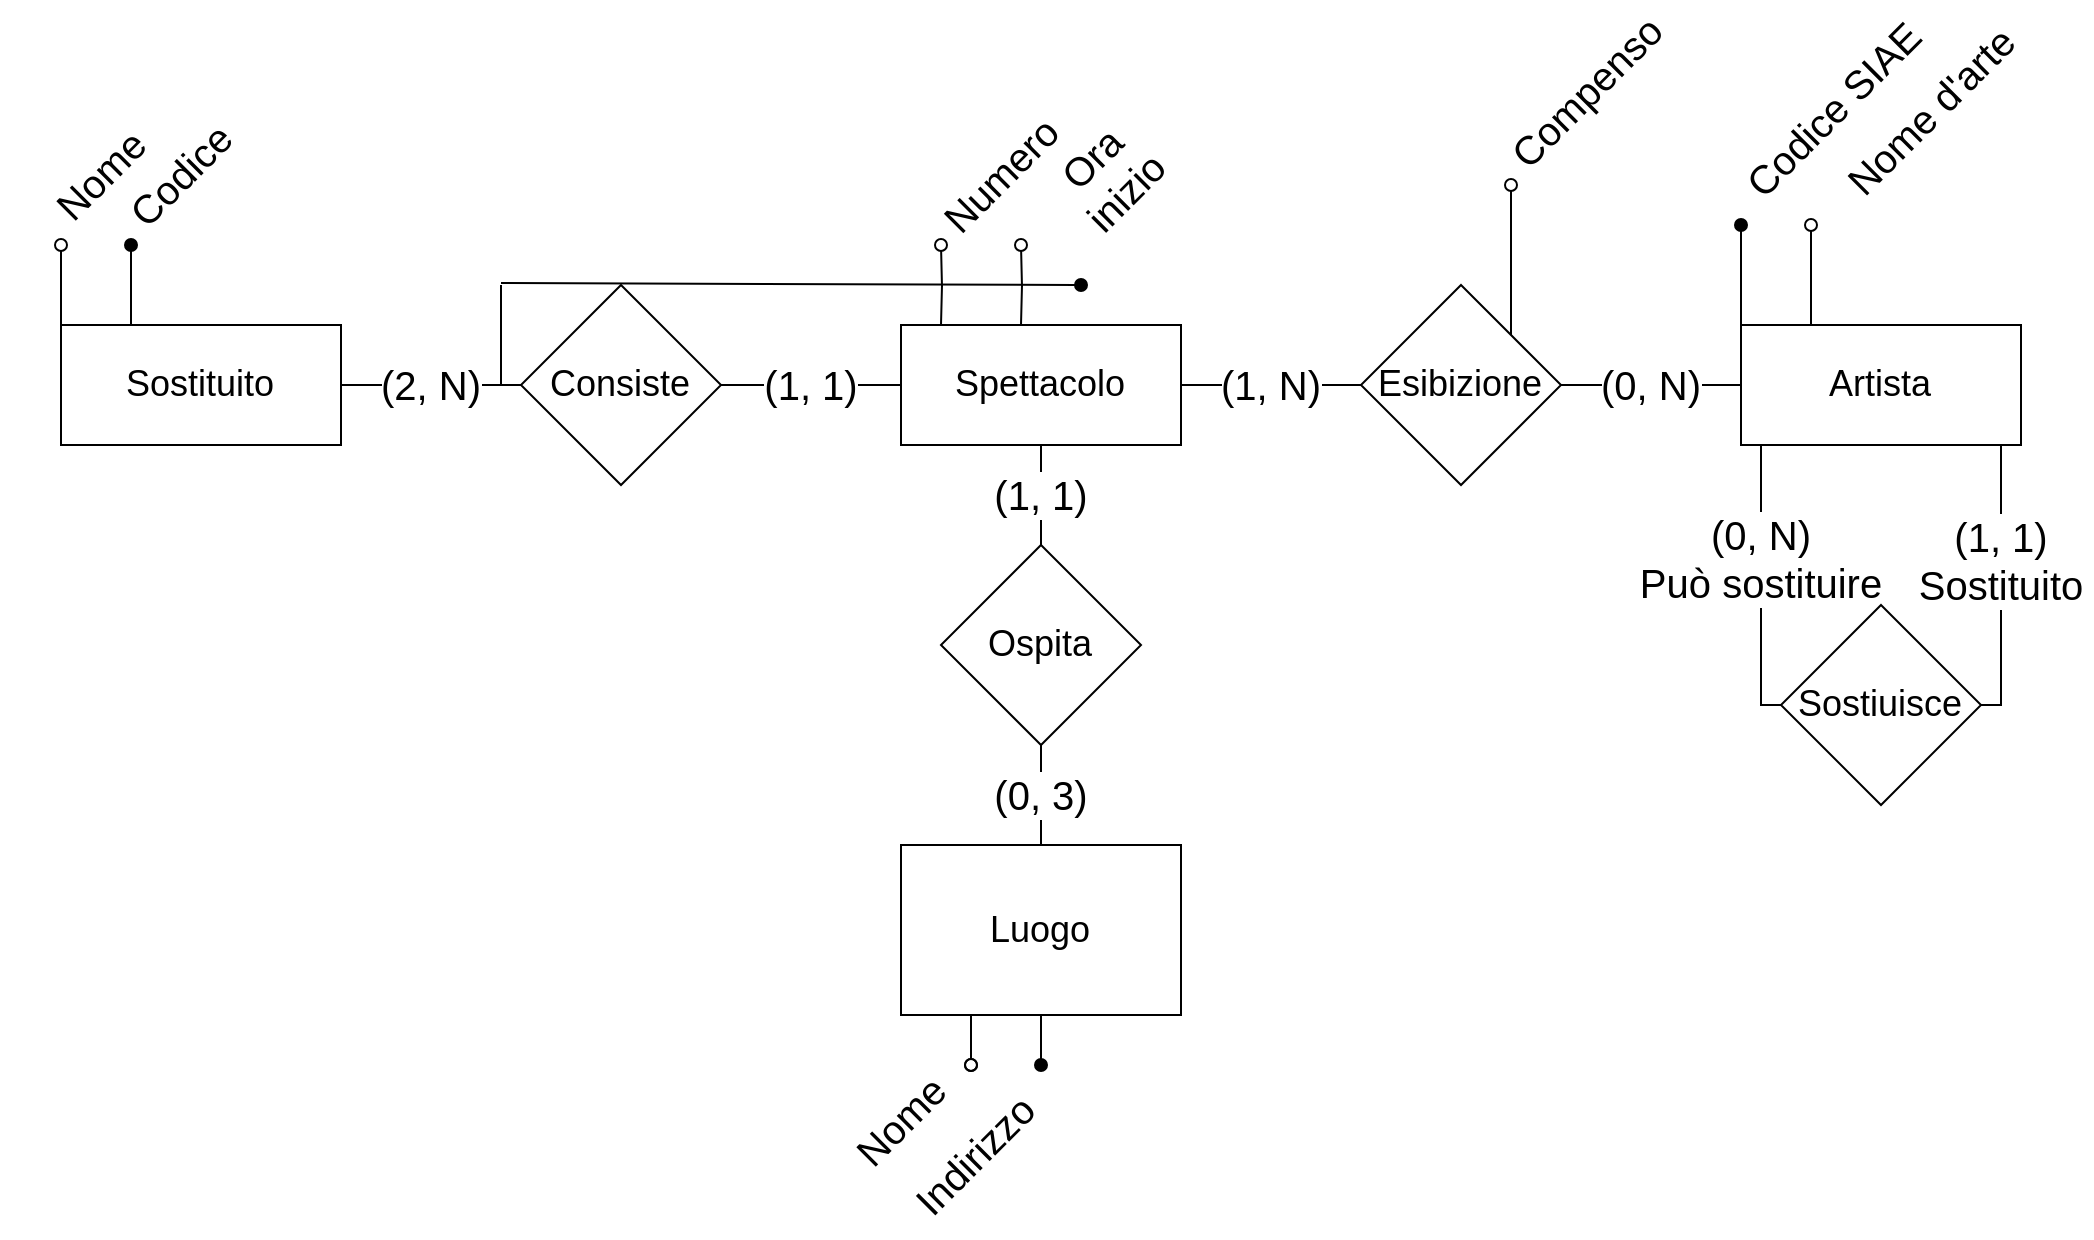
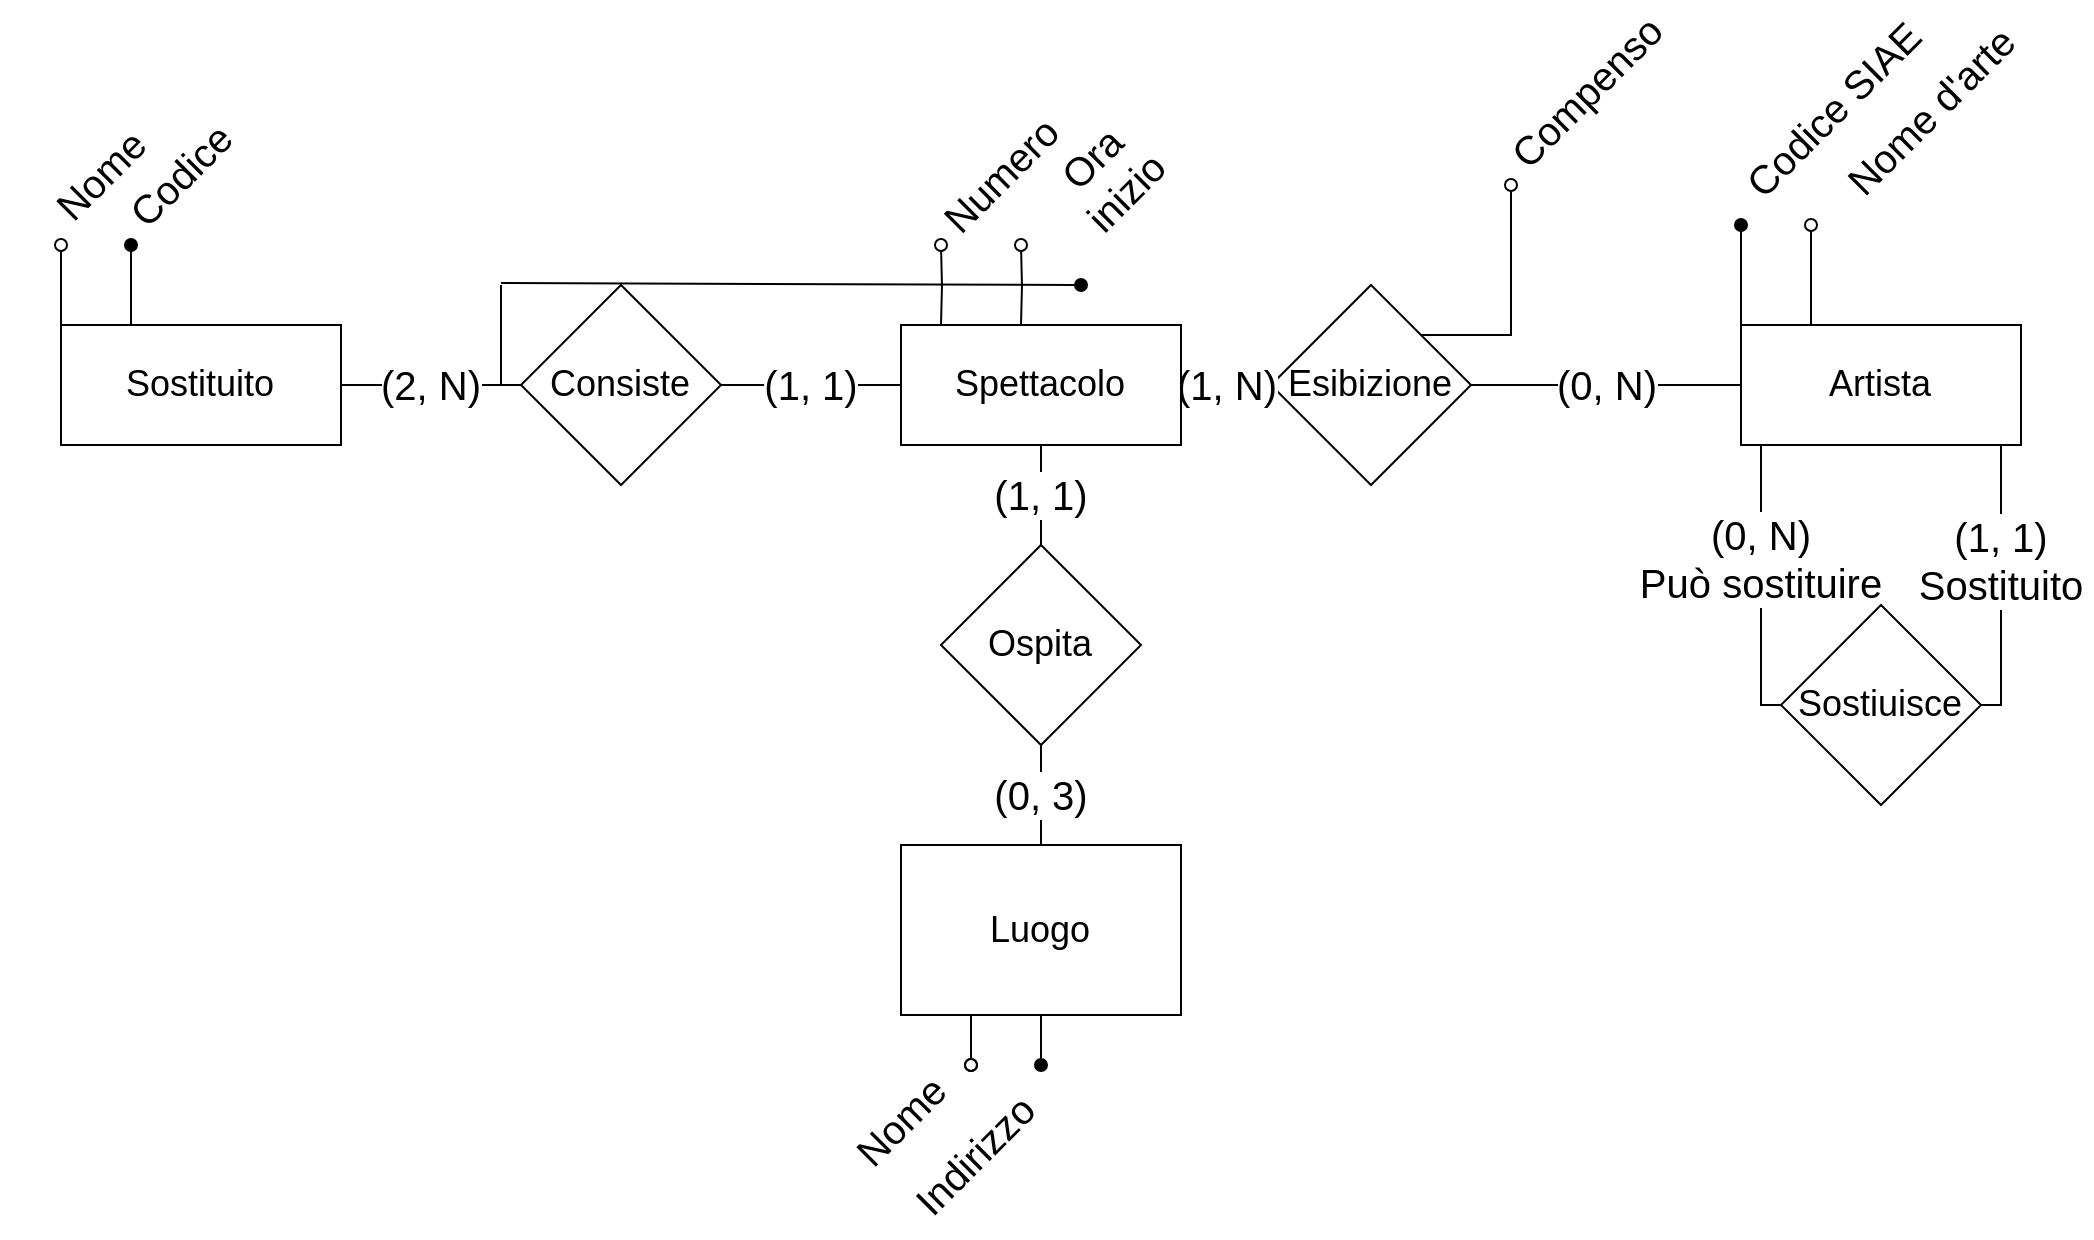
node "Esibizione": moved (1461, 385) -> (1371, 385)
